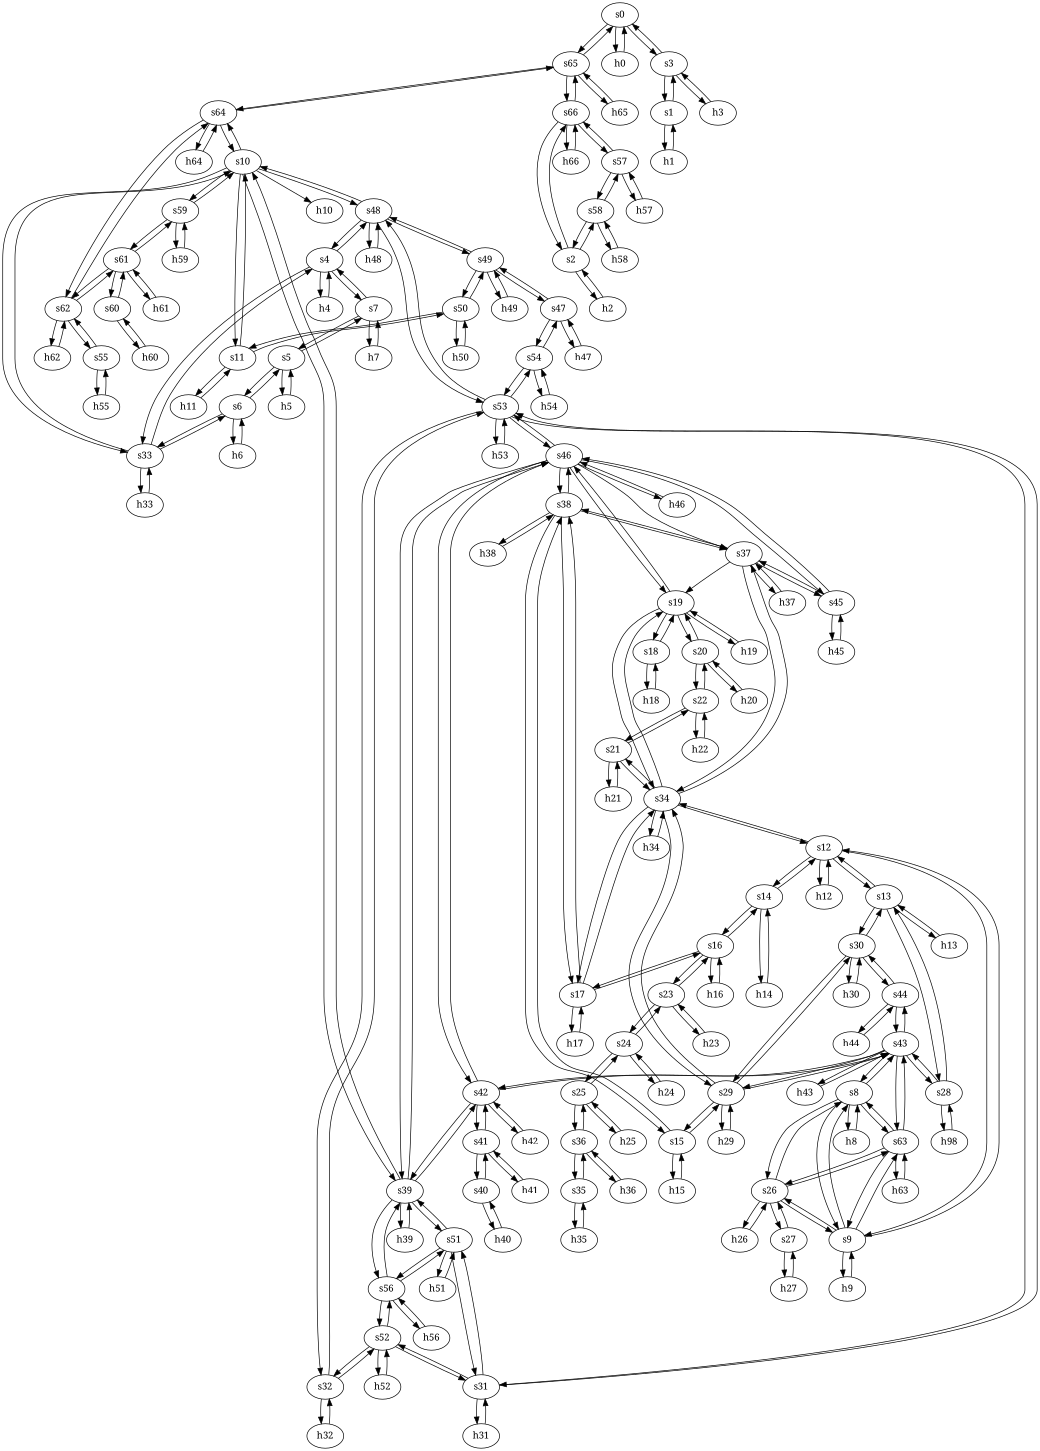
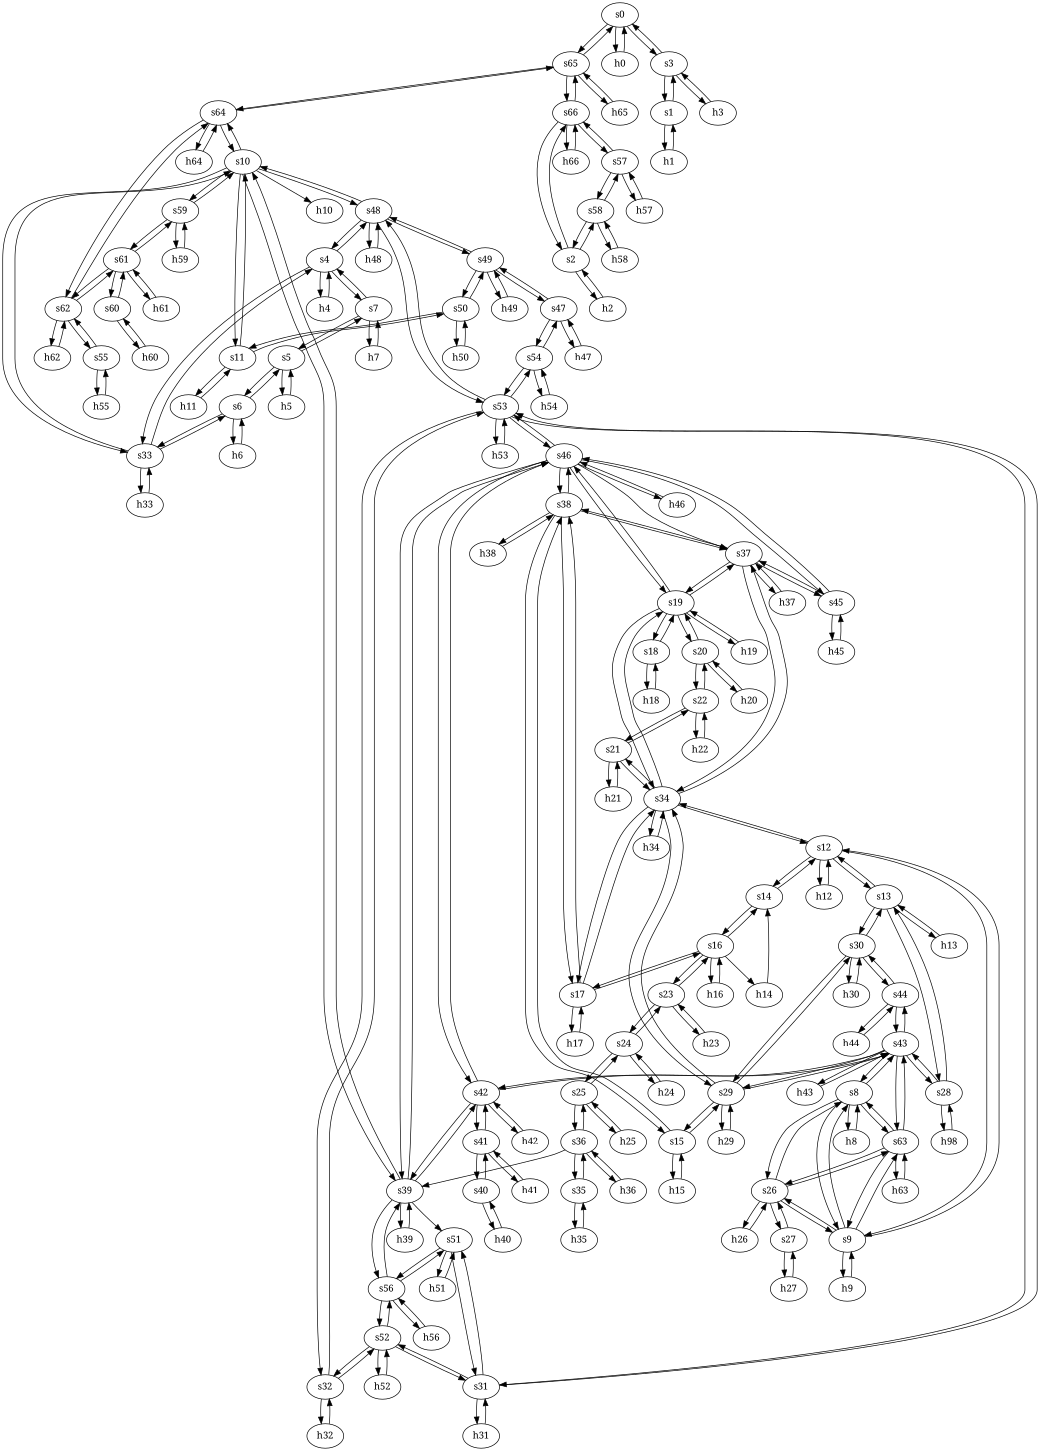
edge "s19" -> "s37": added
edge "s14" -> "h14": now "s16" -> "h14"
edge "s51" -> "s39": now "s36" -> "s39"
